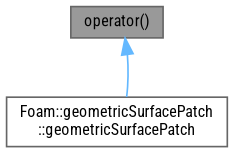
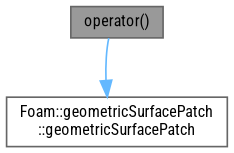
edge "Foam::geometricSurfacePatch ::geometricSurfacePatch" -> "operator()": reversed
